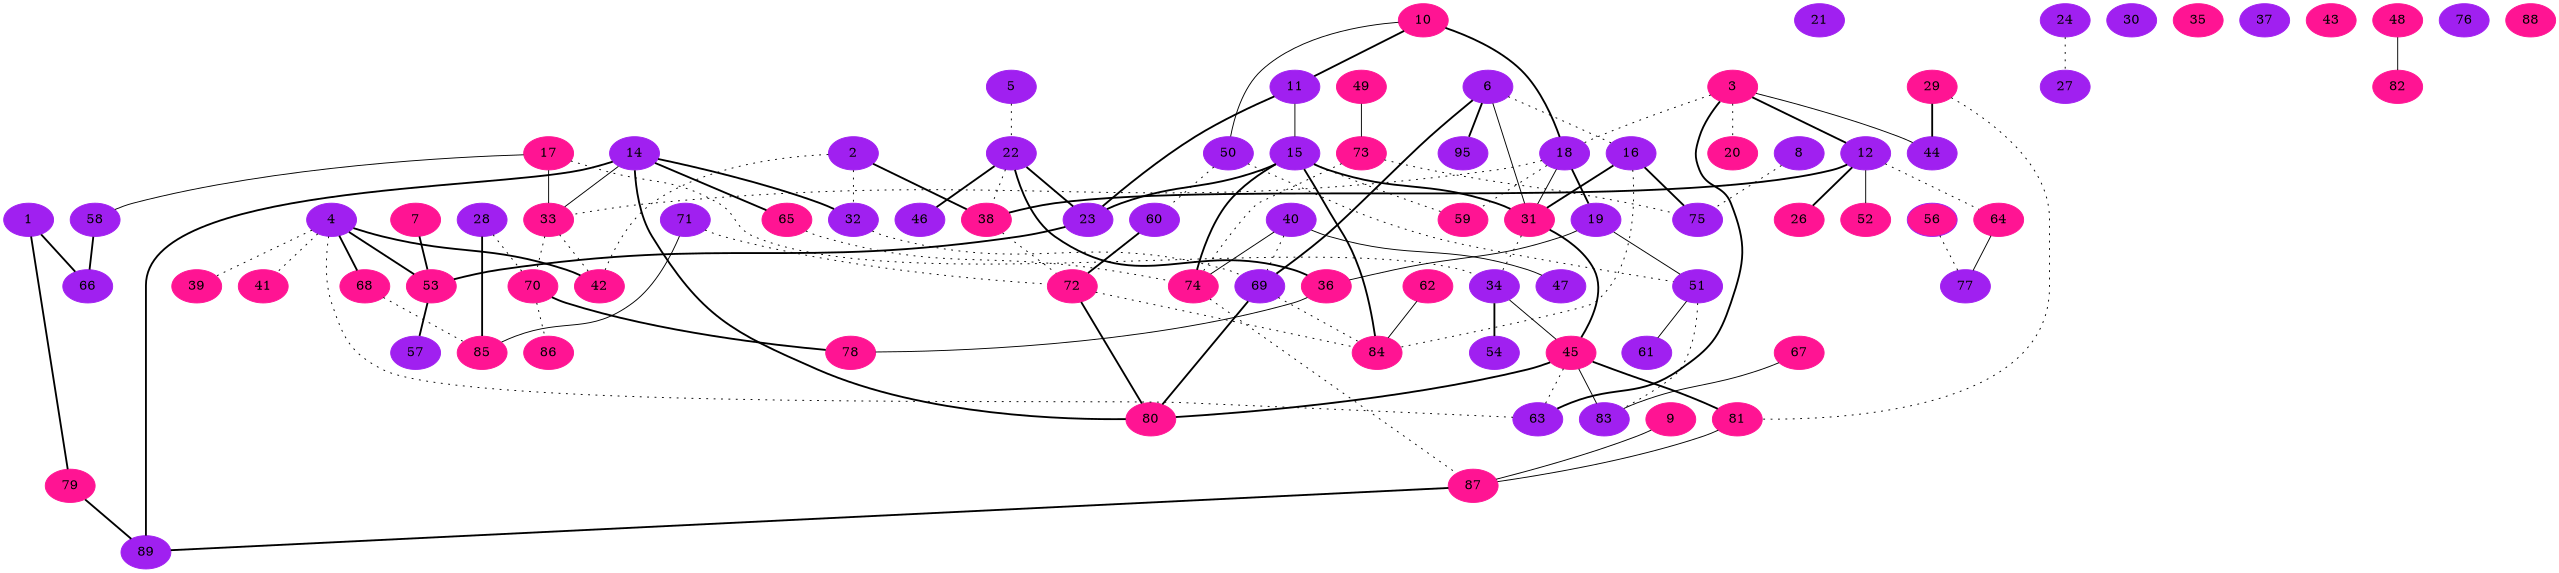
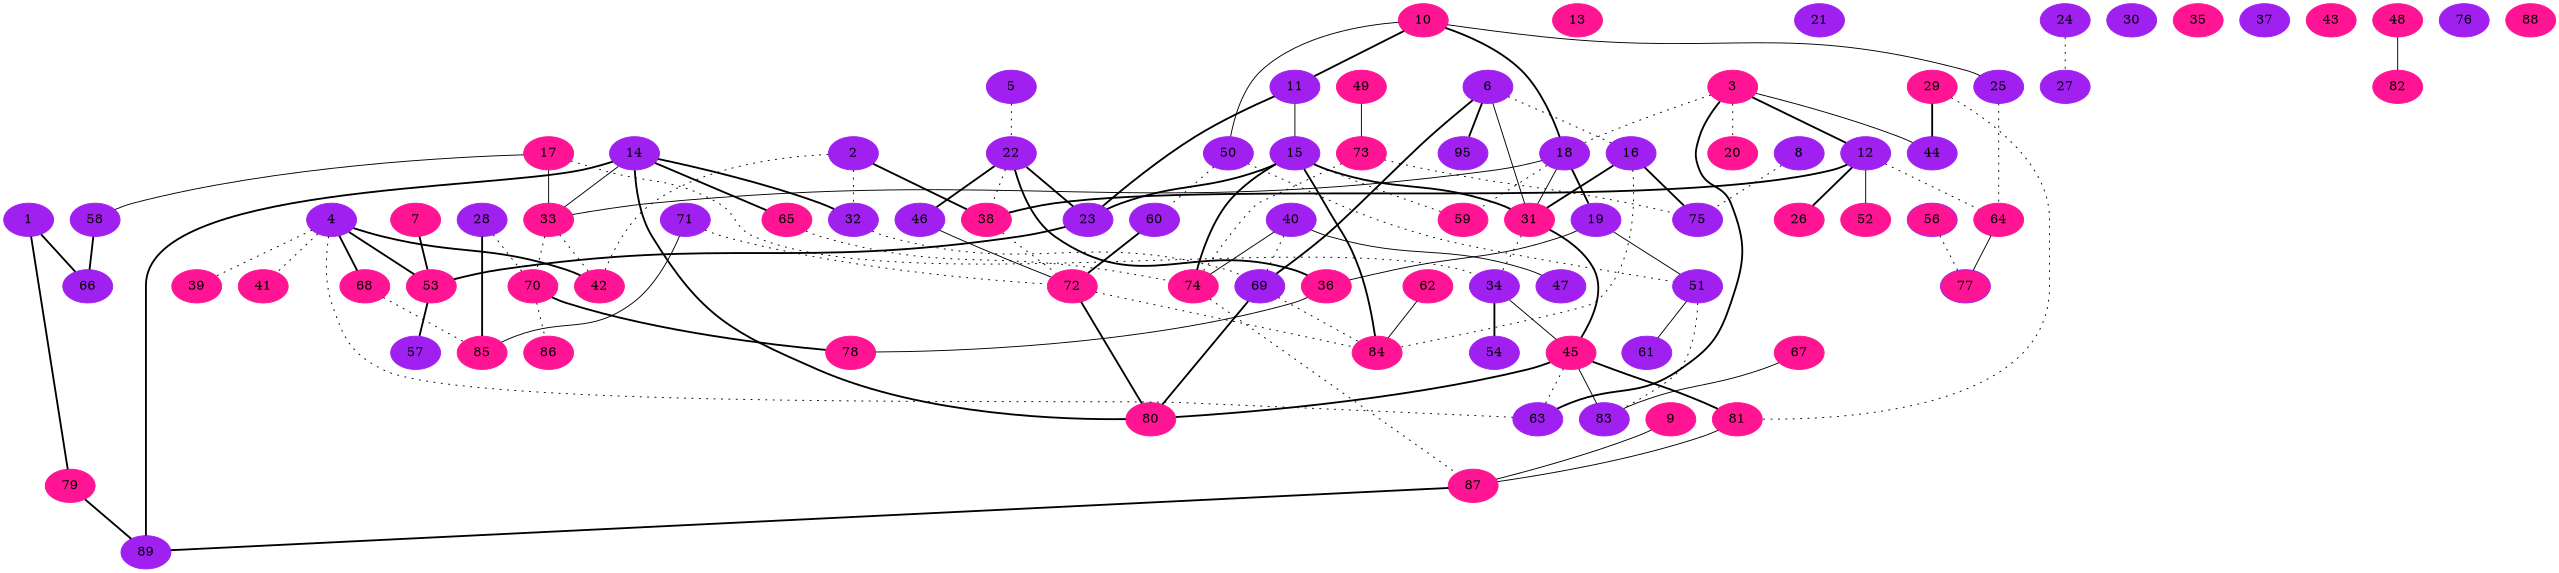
node "13": added
node "25": added
edge "18" -- "33": style dotted -> solid
edge "46" -- "72": added
node "77": fillcolor purple -> deeppink
